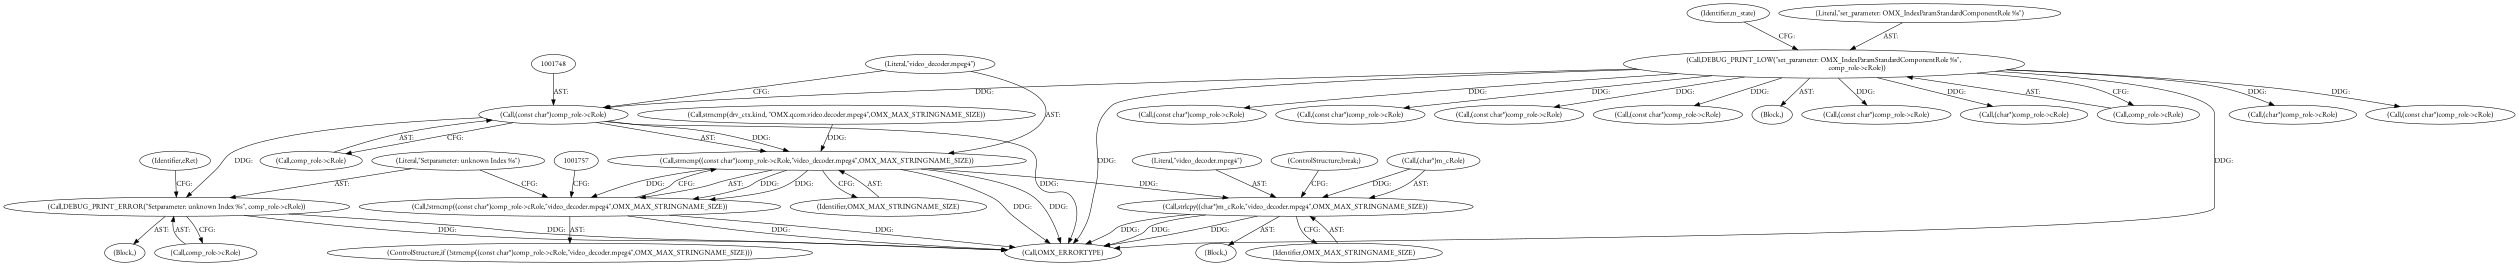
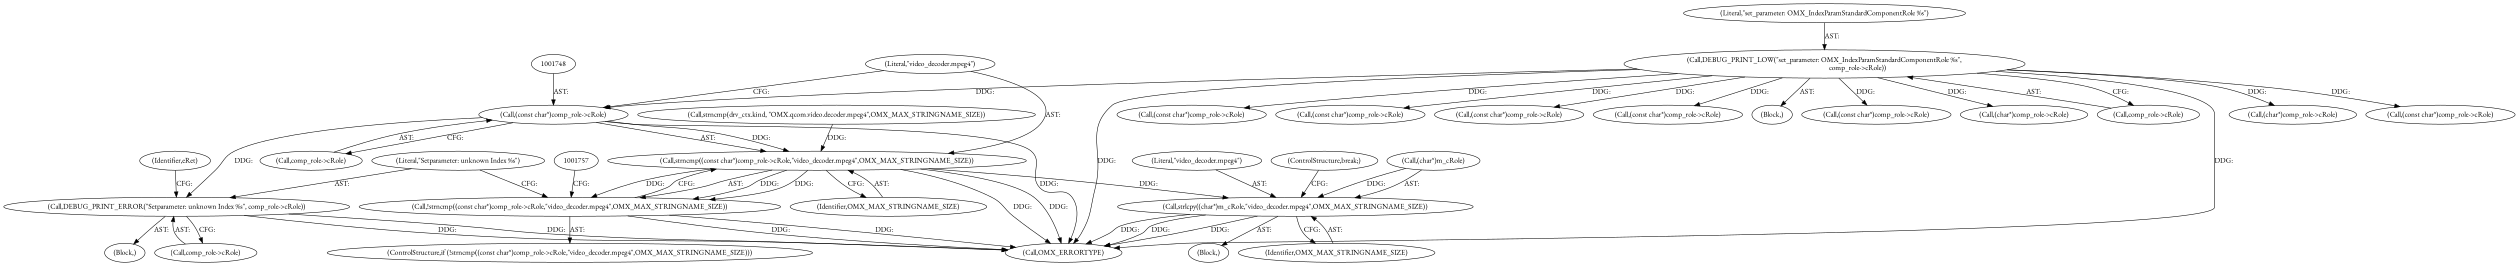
node "(Identifier,m_state)": removed
